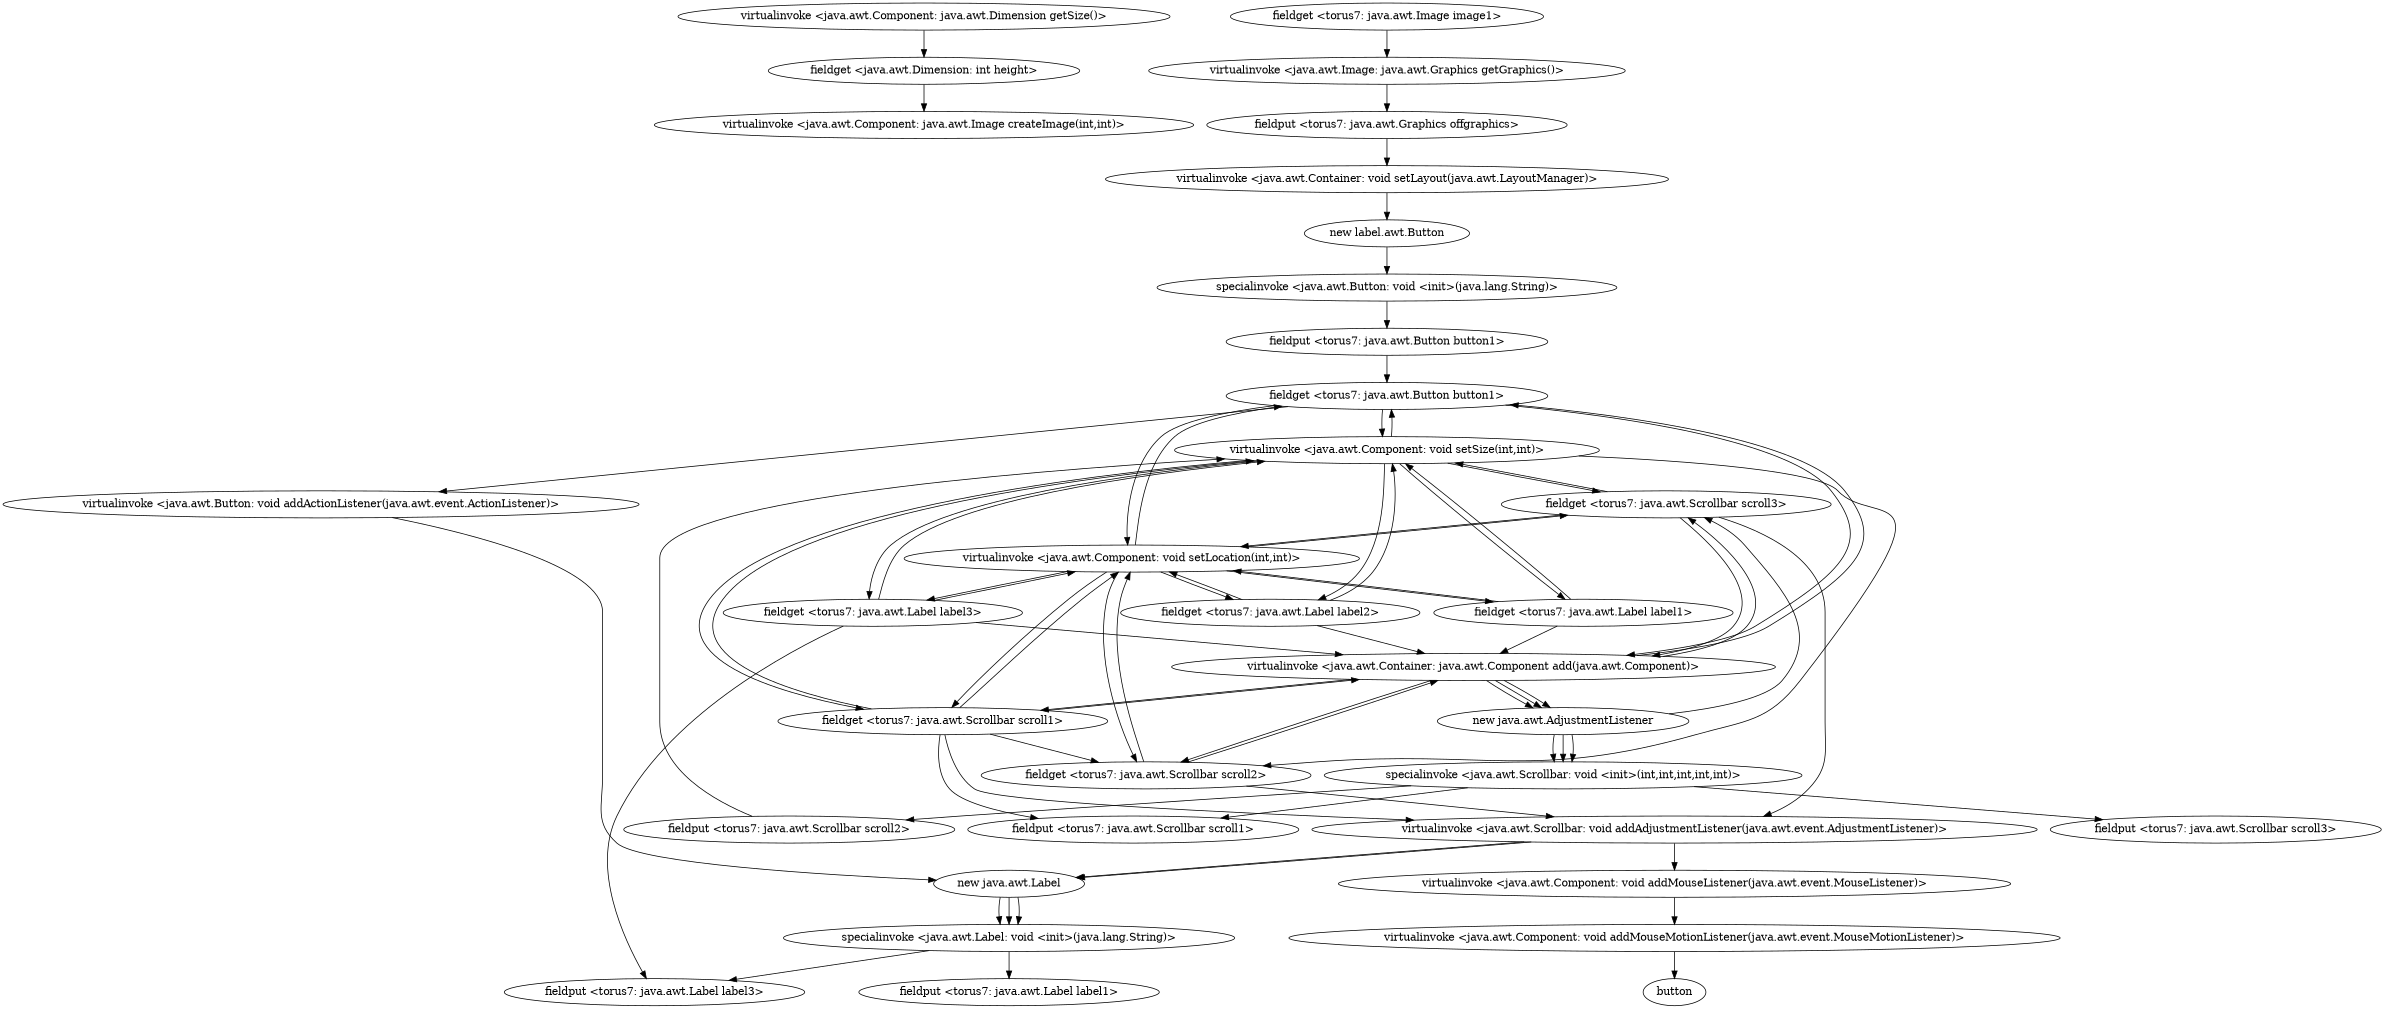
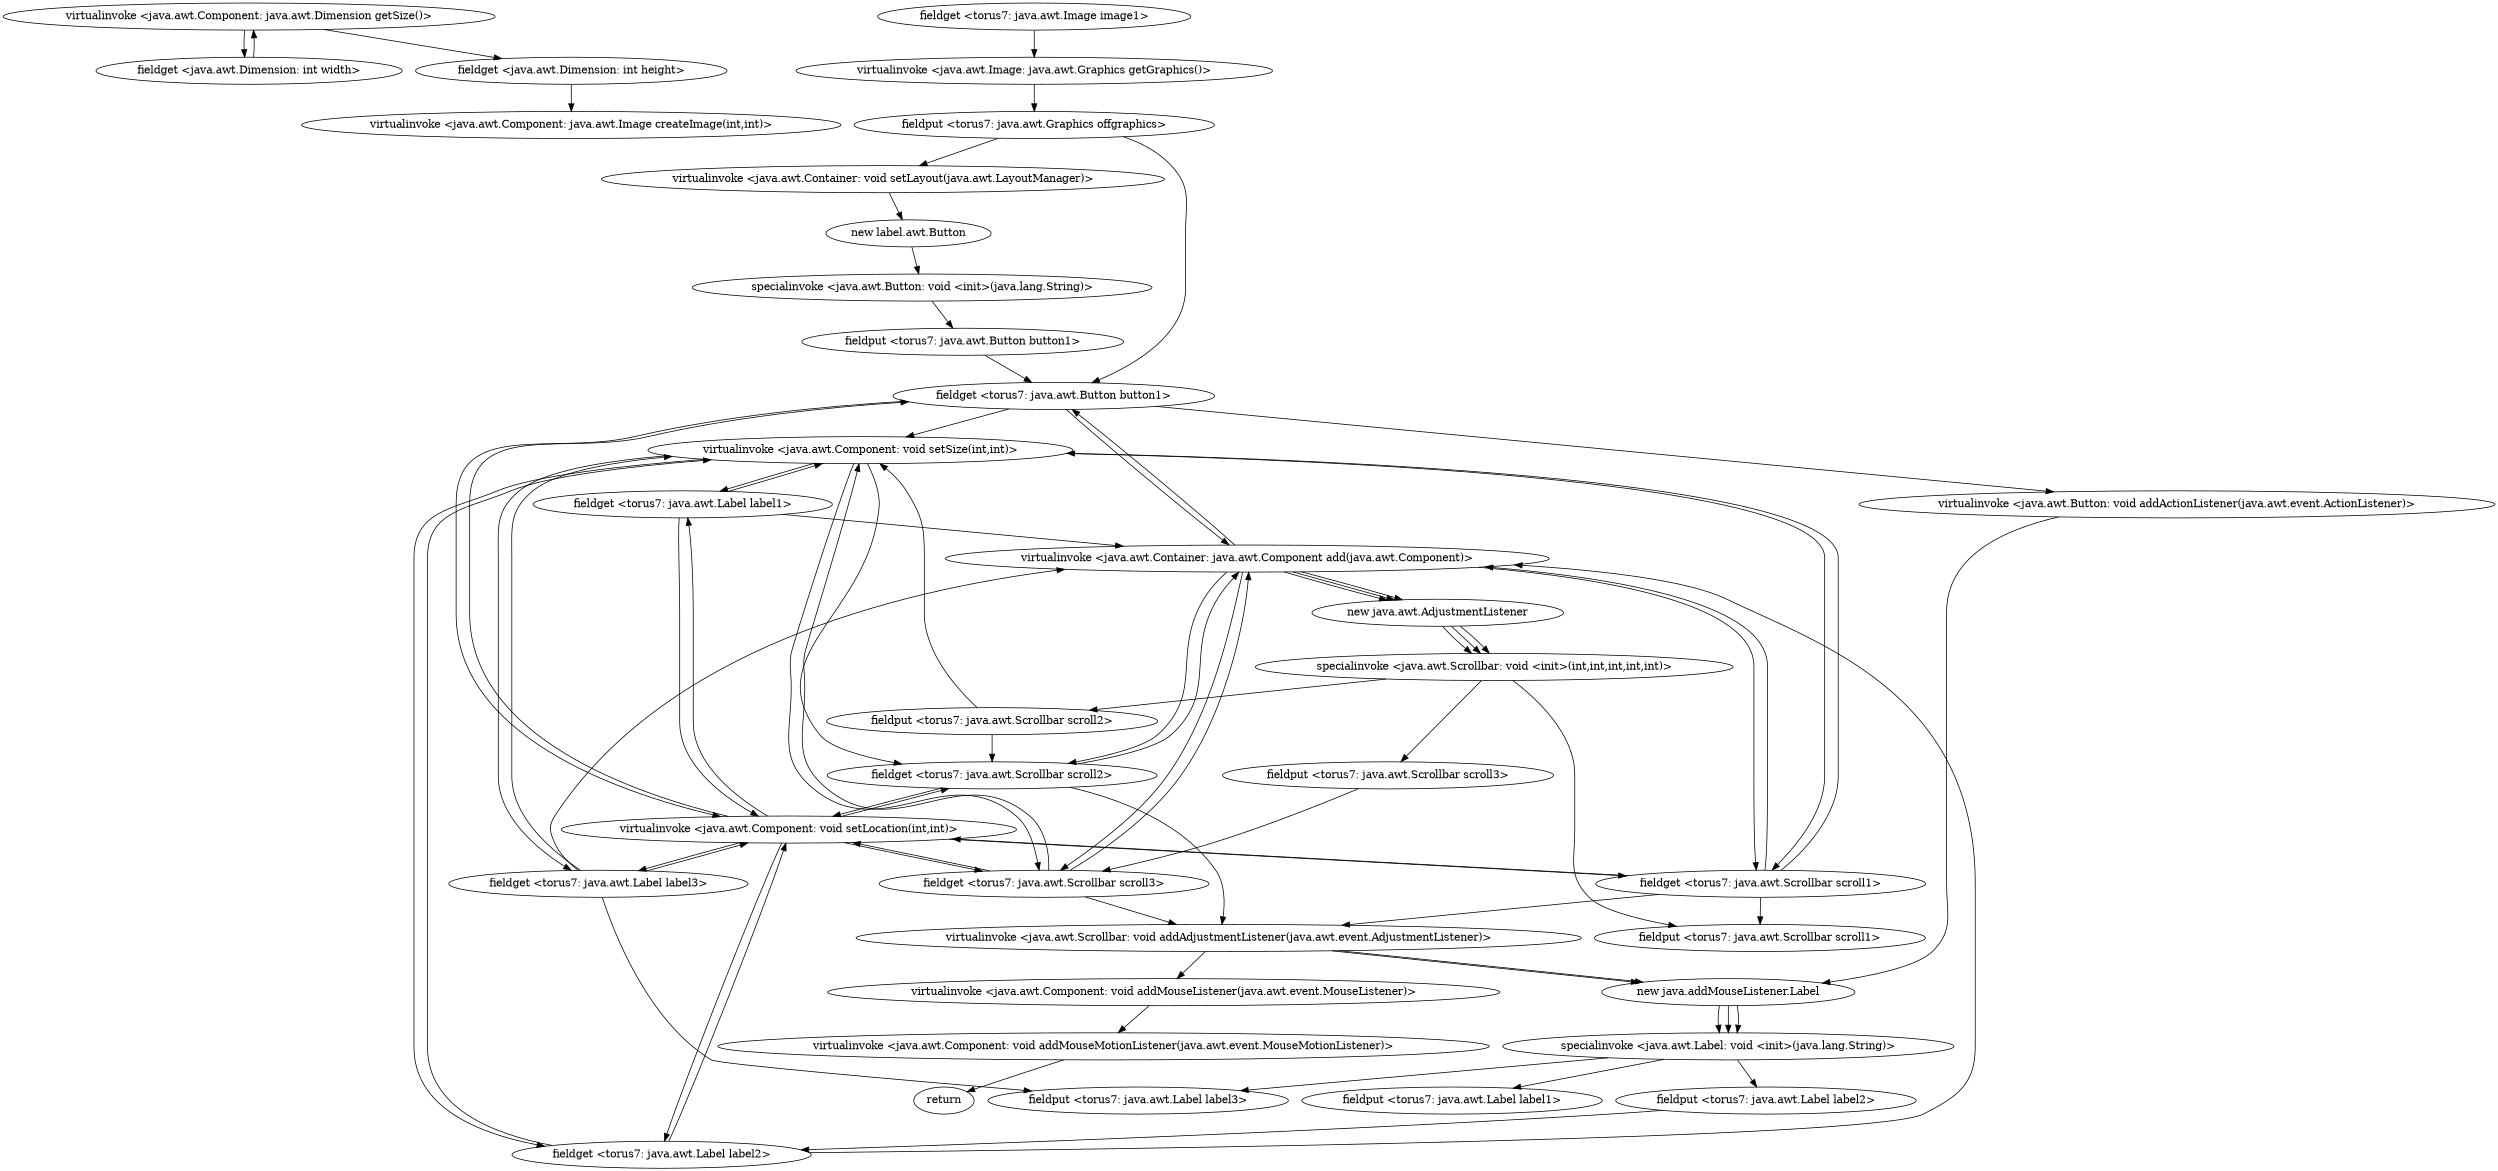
node "fieldget <java.awt.Dimension: int width>": added
edge "virtualinvoke <java.awt.Component: void setSize(int,int)>" -> "fieldget <torus7: java.awt.Button button1>": now "fieldput <torus7: java.awt.Graphics offgraphics>" -> "fieldget <torus7: java.awt.Button button1>"
edge "new java.awt.AdjustmentListener" -> "fieldget <torus7: java.awt.Scrollbar scroll3>": now "fieldput <torus7: java.awt.Scrollbar scroll3>" -> "fieldget <torus7: java.awt.Scrollbar scroll3>"
edge "fieldget <torus7: java.awt.Scrollbar scroll1>" -> "fieldget <torus7: java.awt.Scrollbar scroll2>": now "fieldput <torus7: java.awt.Scrollbar scroll2>" -> "fieldget <torus7: java.awt.Scrollbar scroll2>"
node "new java.awt.Label": label "new java.awt.Label" -> "new java.addMouseListener.Label"
node "button": label "button" -> "return"
node "fieldput <torus7: java.awt.Label label2>": added
